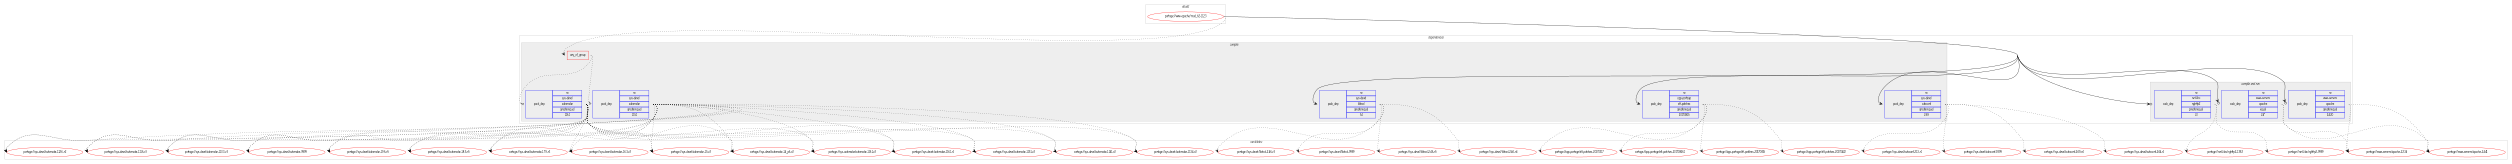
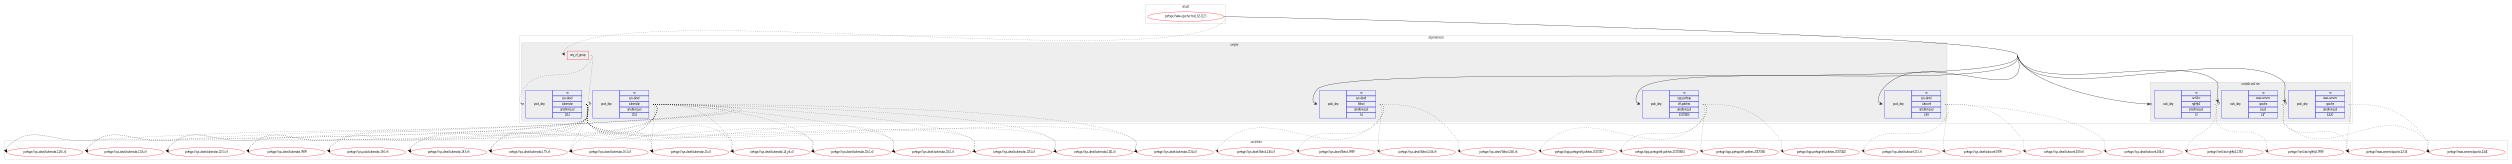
node "portage://sys-devel/automake-1.9.6-r5": label "portage://sys-devel/automake-1.9.6-r5" -> "portage://sys-pack/automake-1.9.6-r5"
node "portage://sys-automake/automake-1.16.1-r2": label "portage://sys-automake/automake-1.16.1-r2" -> "portage://sys-devel/automake-1.16.1-r2"
